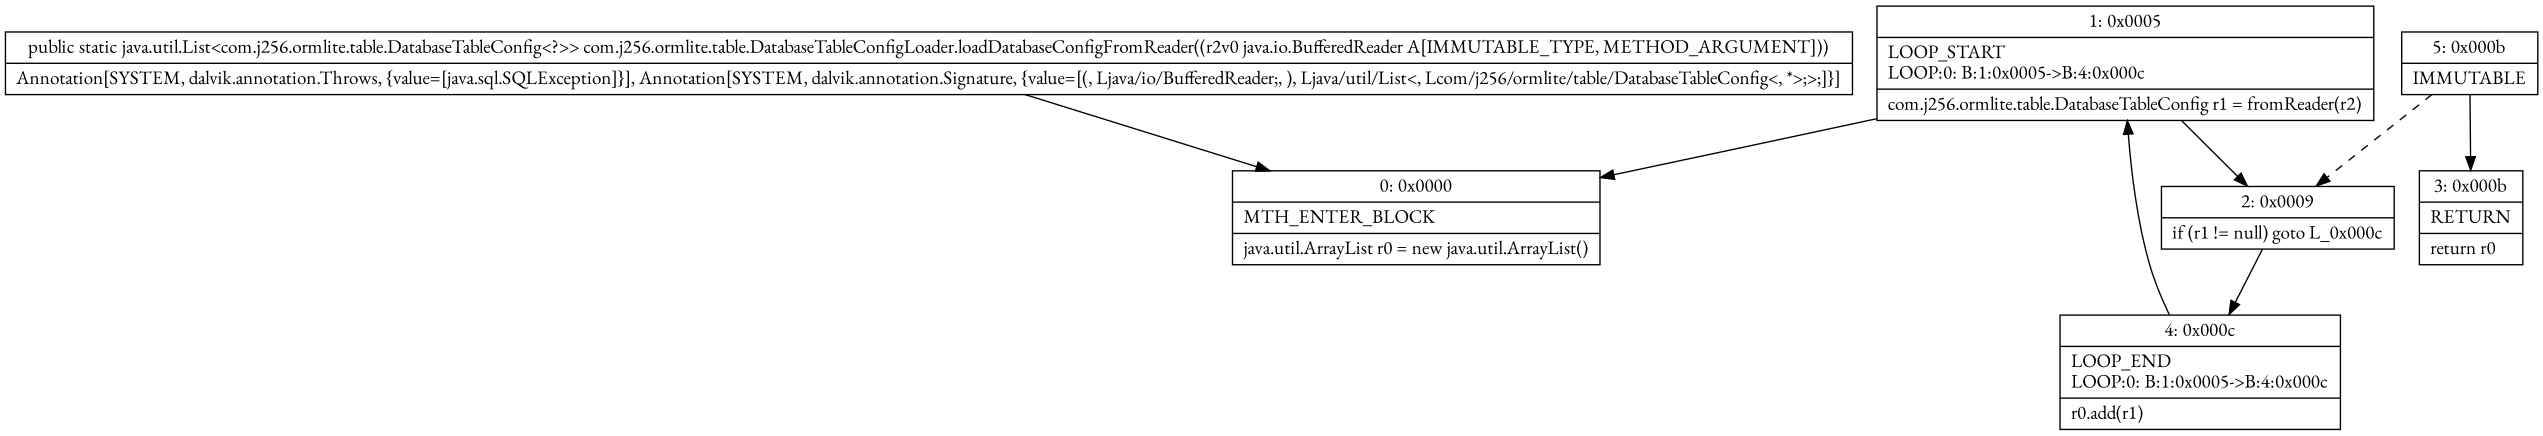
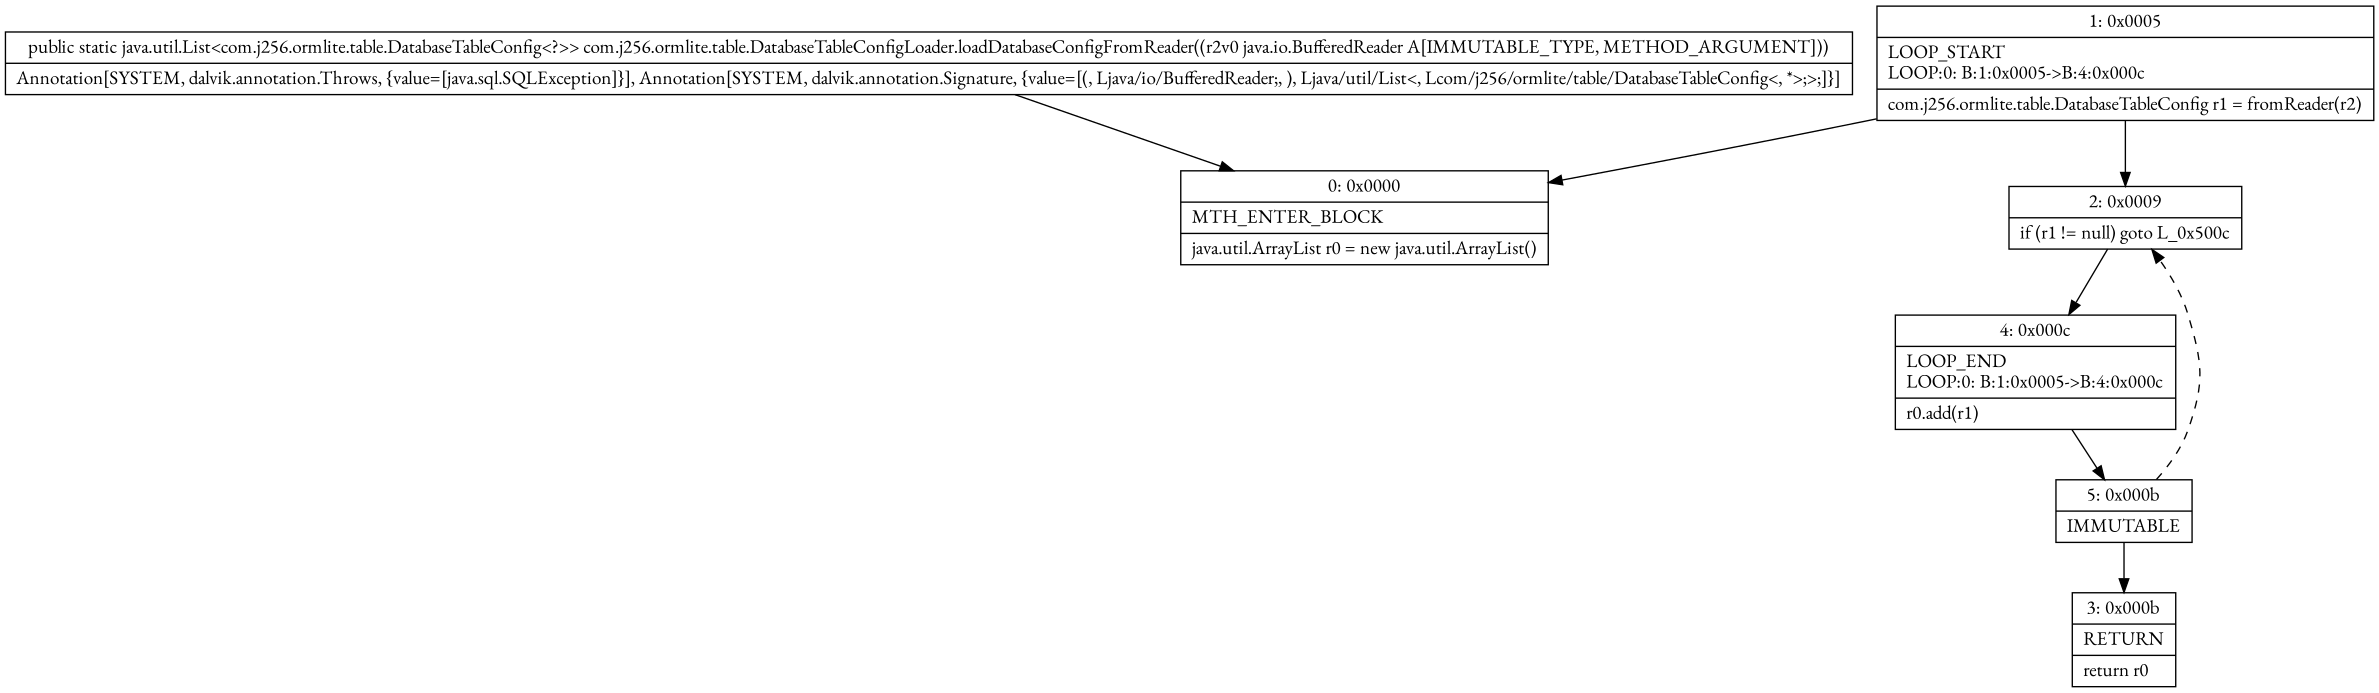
edge "4: 0x000c" -> "1: 0x0005": now "4: 0x000c" -> "5: 0x000b"
node "2: 0x0009": text "if (r1 != null) goto L_0x000c" -> "if (r1 != null) goto L_0x500c"
